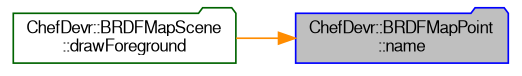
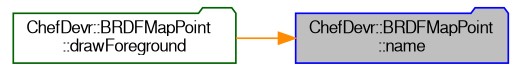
node "ChefDevr::BRDFMapScene ::drawForeground": label "ChefDevr::BRDFMapScene ::drawForeground" -> "ChefDevr::BRDFMapPoint ::drawForeground"
